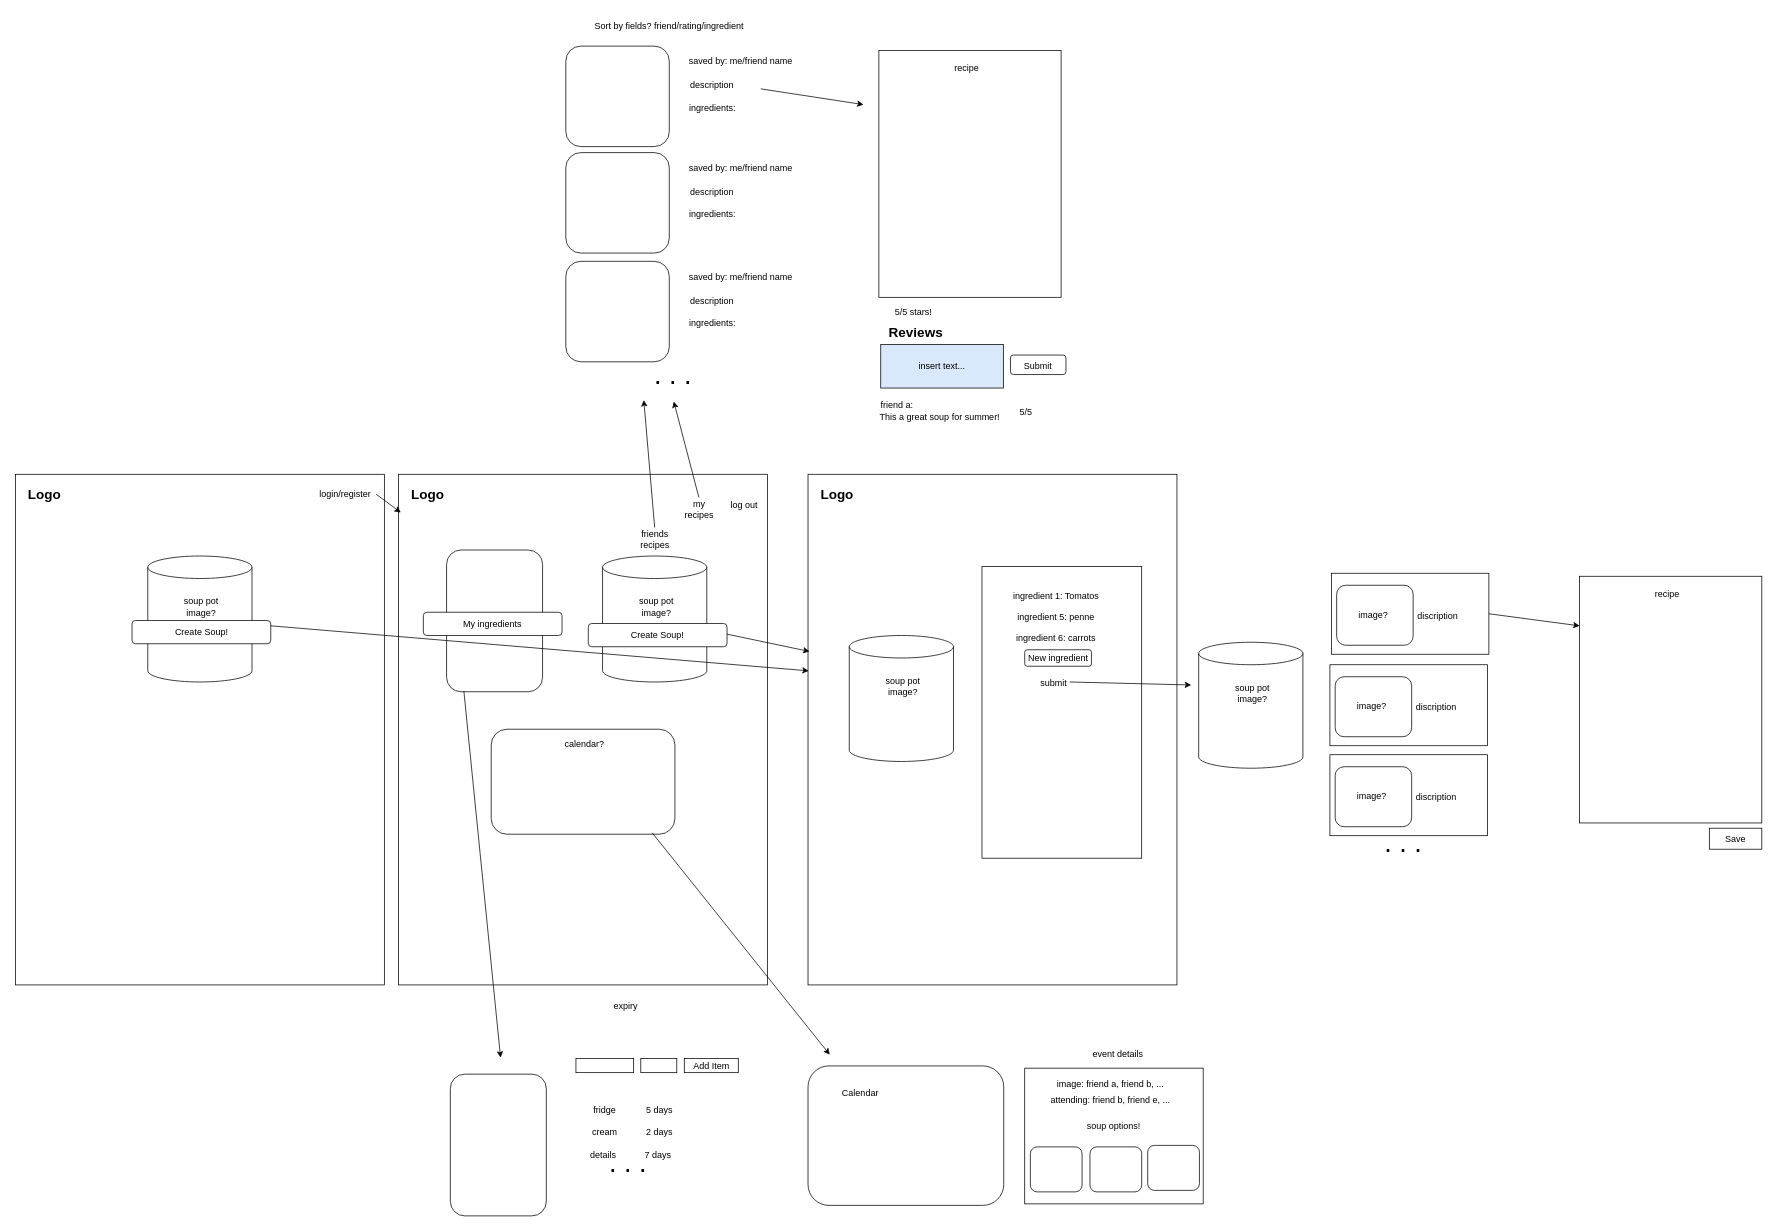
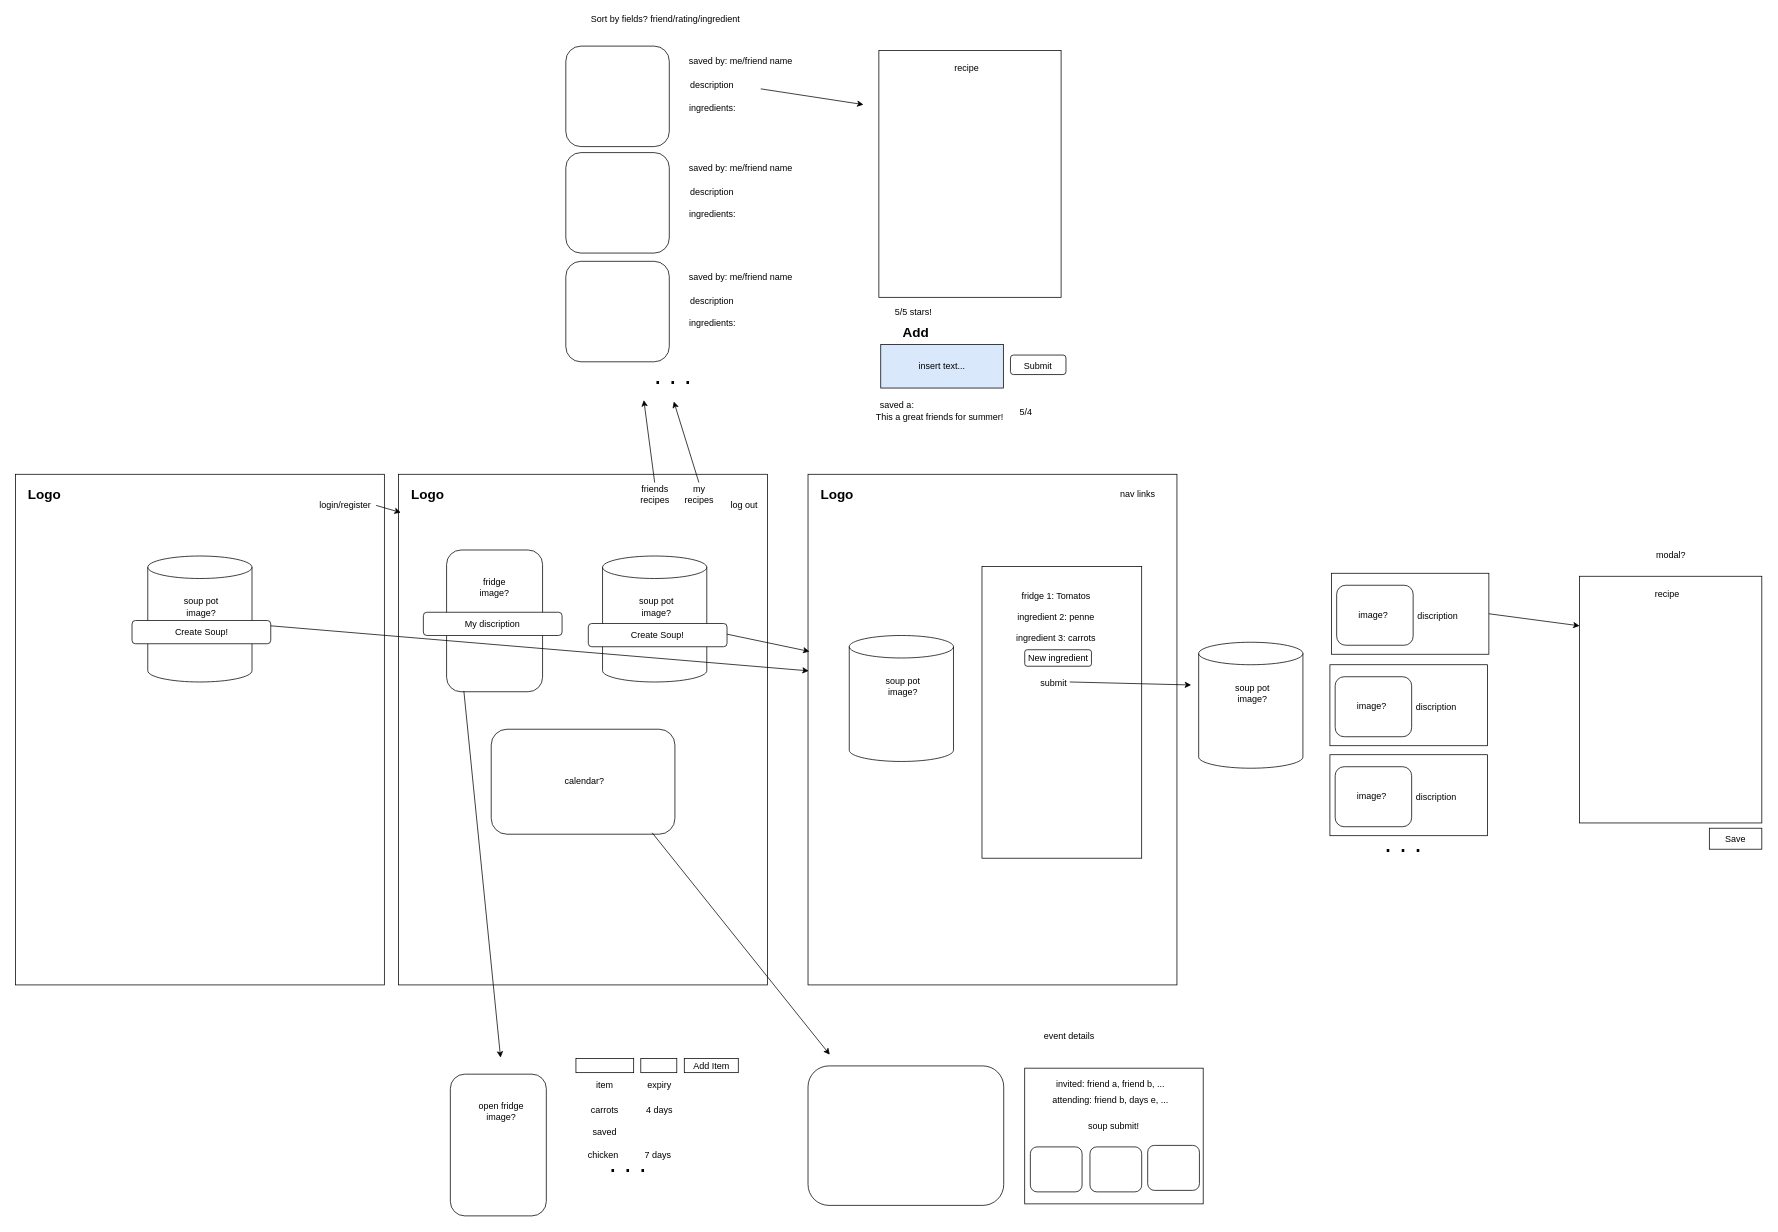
node "Sort by fields? friend/rating/ingredient": moved (669, 27) -> (666, 19)
node "Reviews": label "Reviews" -> "Add"
node "friend a:": label "friend a:" -> "saved a:"
node "5/5": label "5/5" -> "5/4"
node "This a great soup for summer!": label "This a great soup for summer!" -> "This a great friends for summer!"
node "login/register": moved (345, 494) -> (345, 506)
node "nav links": added
node "my recipes": moved (699, 509) -> (699, 494)
node "friends recipes": moved (655, 539) -> (655, 494)
node "modal?": added
node "fridge image?": added
node "ingredient 1: Tomatos": label "ingredient 1: Tomatos" -> "fridge 1: Tomatos"
node "ingredient 5: penne": label "ingredient 5: penne" -> "ingredient 2: penne"
node "My ingredients": label "My ingredients" -> "My discription"
node "ingredient 6: carrots": label "ingredient 6: carrots" -> "ingredient 3: carrots"
node "calendar?": moved (585, 744) -> (585, 782)
node "expiry": moved (626, 1007) -> (660, 1086)
node "event details": moved (1118, 1055) -> (1070, 1036)
node "image: friend a, friend b, ...": label "image: friend a, friend b, ..." -> "invited: friend a, friend b, ..."
node "item": added
node "Calendar": removed
node "attending: friend b, friend e, ...": label "attending: friend b, friend e, ..." -> "attending: friend b, days e, ..."
node "fridge": label "fridge" -> "carrots"
node "5 days": label "5 days" -> "4 days"
node "open fridge image?": added
node "soup options!": label "soup options!" -> "soup submit!"
node "cream": label "cream" -> "saved"
node "2 days": removed
node "details": label "details" -> "chicken"
